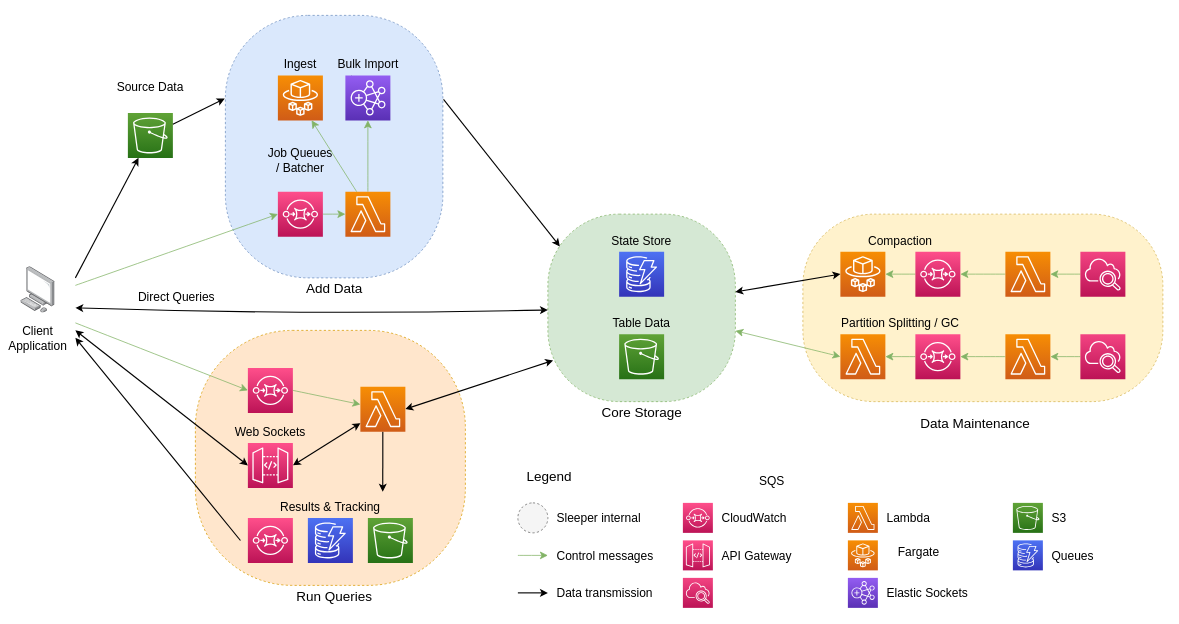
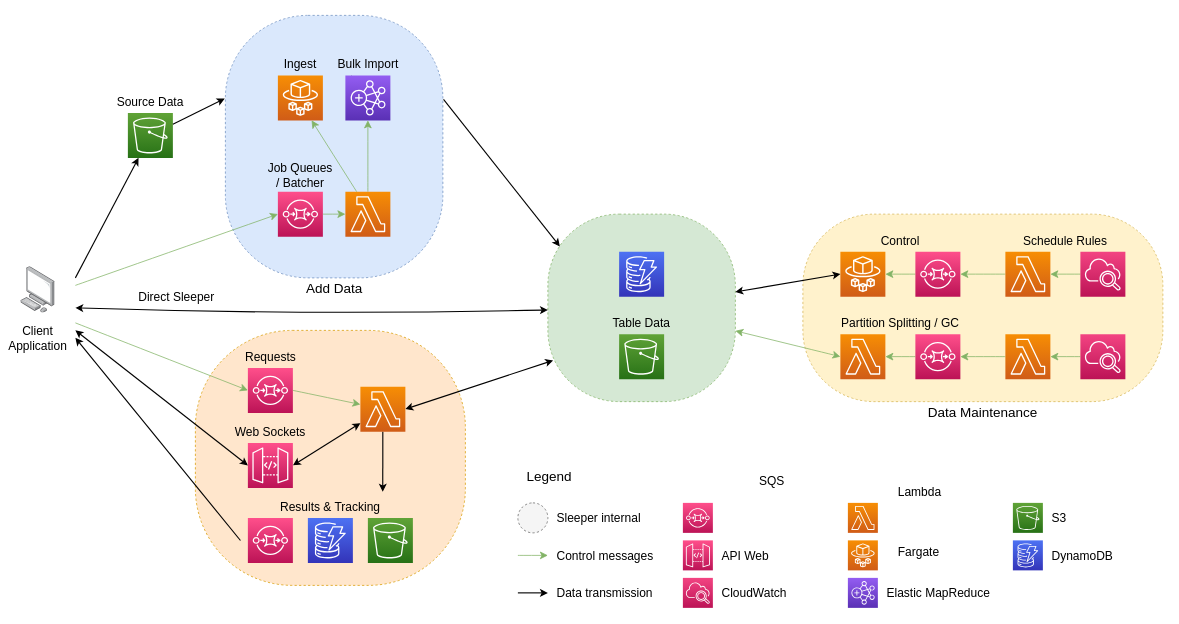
node "Source Data": moved (150, 87) -> (150, 102)
node "Job Queues / Batcher": moved (300, 160) -> (300, 175)
node "State Store": removed
node "Compaction": label "Compaction" -> "Control"
node "Schedule Rules": added
node "Direct Queries": label "Direct Queries" -> "Direct Sleeper"
node "Requests": added
node "Core Storage": removed
node "Data Maintenance": moved (975, 424) -> (983, 413)
node "CloudWatch": moved (762, 518) -> (762, 593)
node "Lambda": moved (927, 518) -> (938, 492)
node "API Gateway": label "API Gateway" -> "API Web"
node "Queues": label "Queues" -> "DynamoDB"
node "Elastic Sockets": label "Elastic Sockets" -> "Elastic MapReduce"
node "Run Queries": removed
